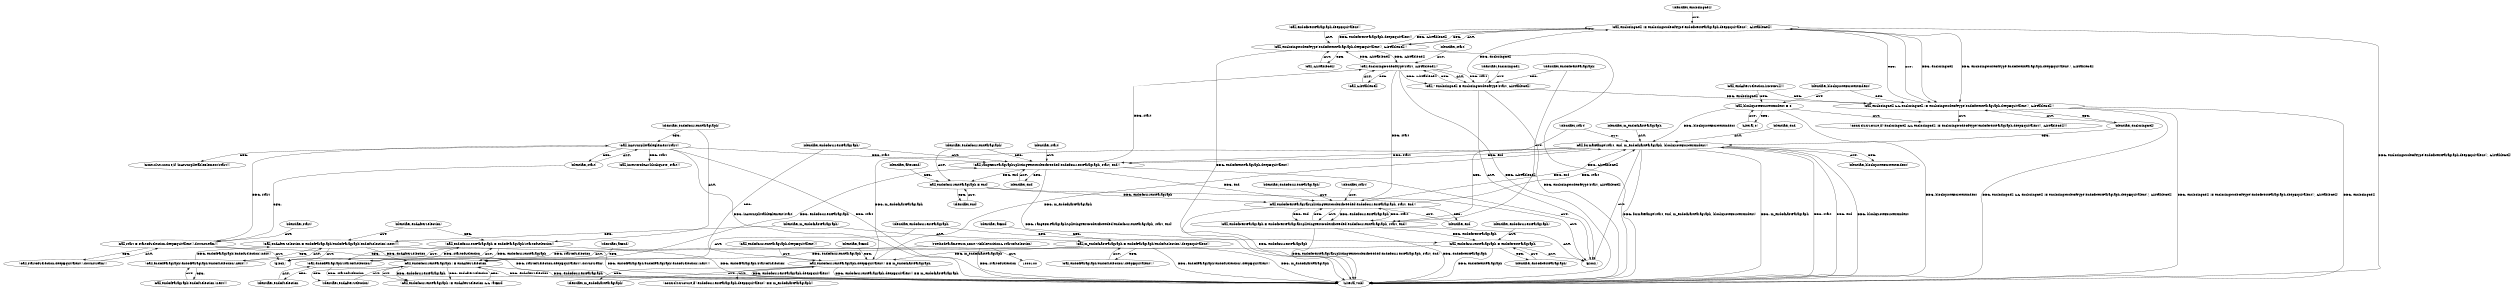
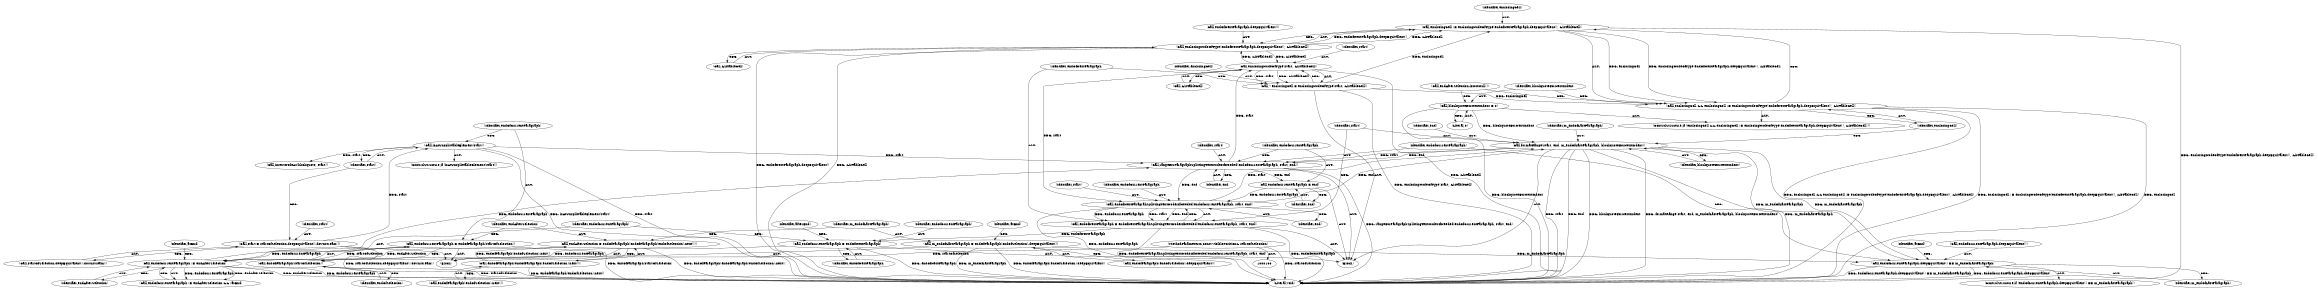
edge "(Call,isAtUnsplittableElement(start))" -> "(ControlStructure,if (isAtUnsplittableElement(start)))": label "CFG: " -> "AST: "
edge "(Identifier,afterEnd)" -> "(Call,endOfCurrentParagraph = end)": now "(Identifier,afterEnd)" -> "(Call,endOfCurrentParagraph = endOfNextParagraph)"
edge "(Call,endOfParagraph(endOfParagraph(endOfSelection).next()))" -> "(Literal,void)": added, label "DDG: endOfParagraph(endOfSelection).next()"
